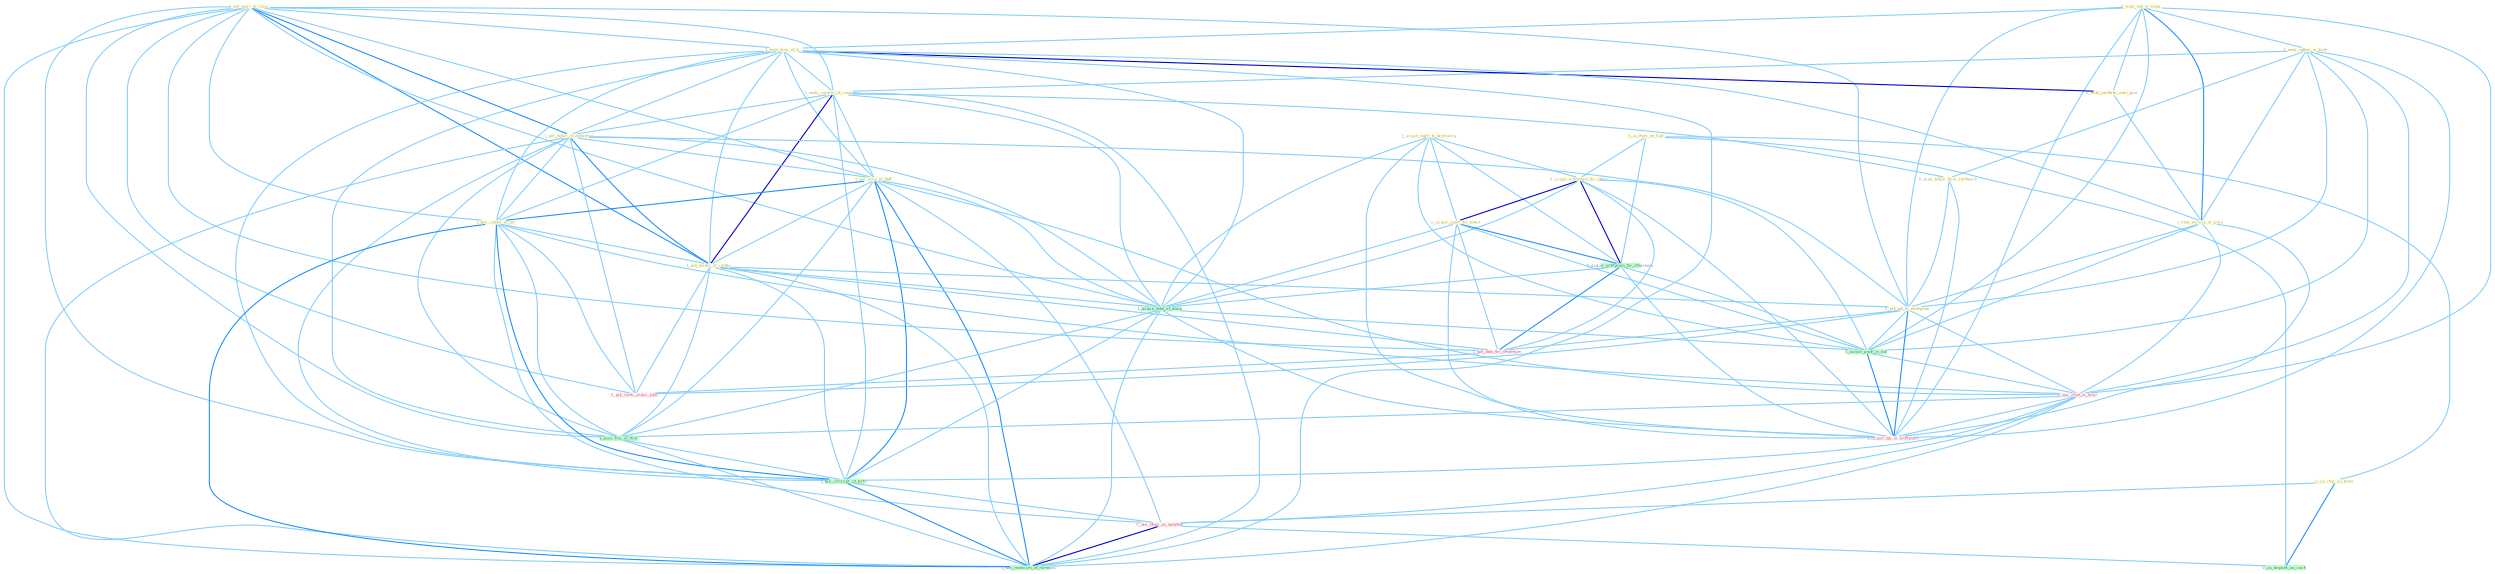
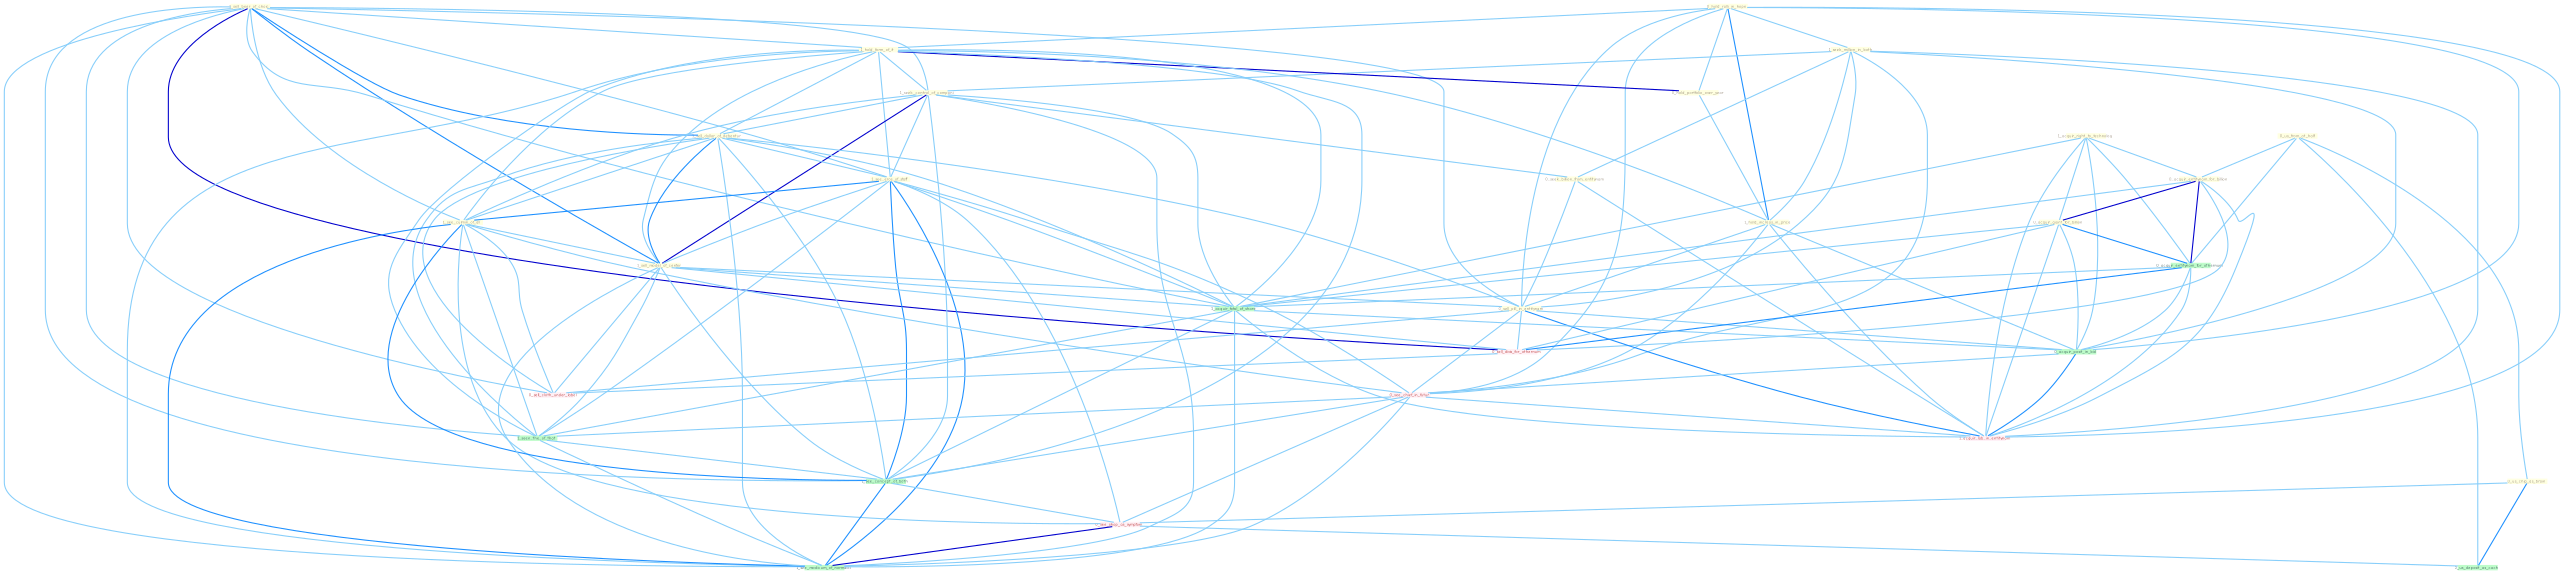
edge "0_acquir_entitynam_for_billion" -- "0_acquir_posit_in_bid": removed
edge "1_sell_beer_of_choic" -- "0_sell_divis_for_othernum": color #87cefa -> #0000cd
